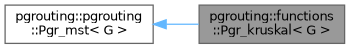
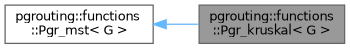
node "pgrouting::pgrouting ::Pgr_mst< G >": label "pgrouting::pgrouting ::Pgr_mst< G >" -> "pgrouting::functions ::Pgr_mst< G >"
